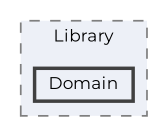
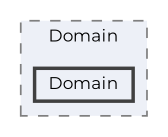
cluster "Library": label "Library" -> "Domain"
